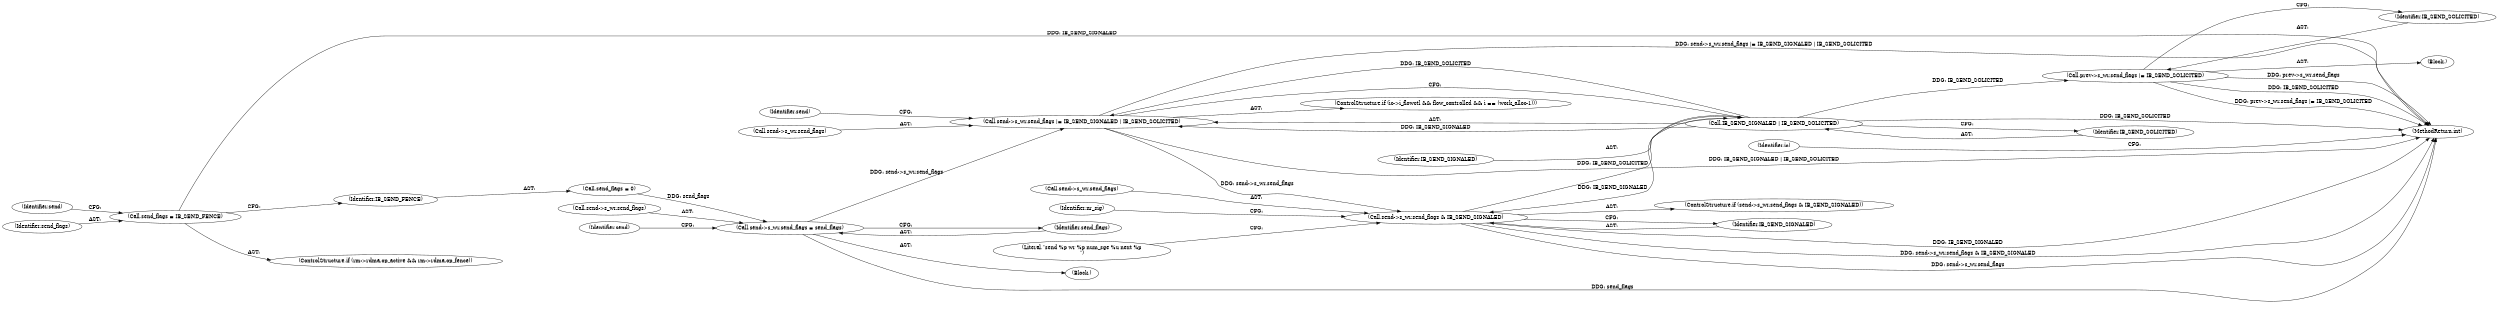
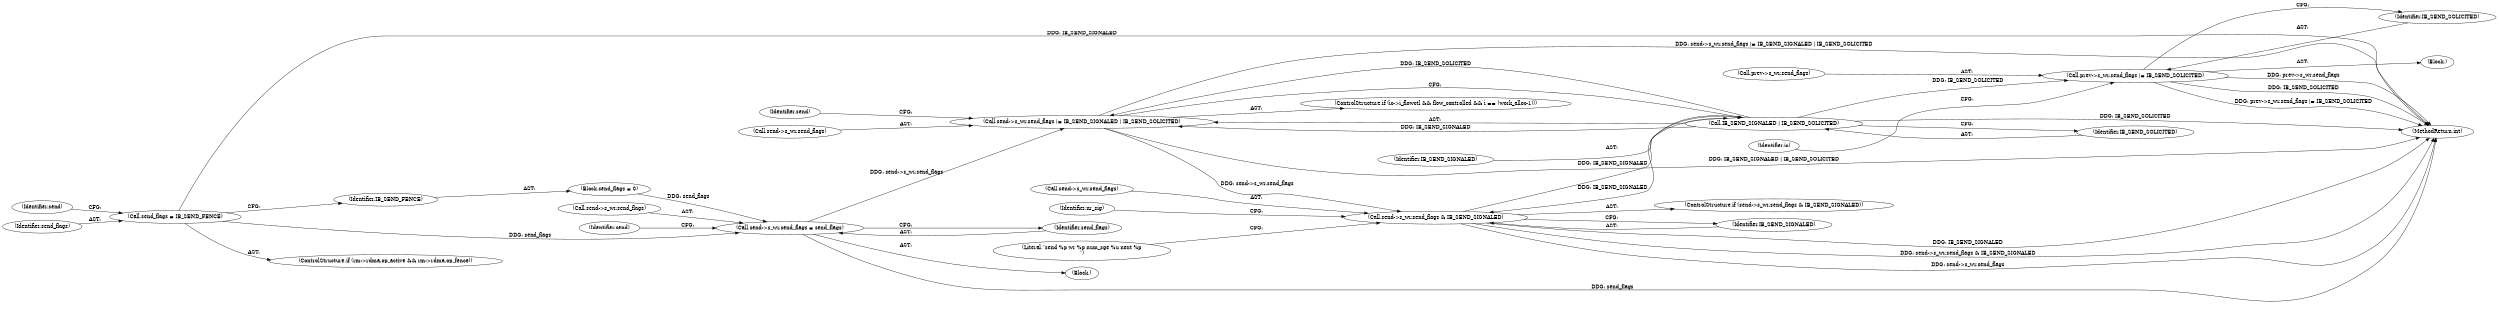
node "(Call,prev->s_wr.send_flags)": added
edge "(Identifier,ic)" -> "(MethodReturn,int)": now "(Identifier,ic)" -> "(Call,prev->s_wr.send_flags |= IB_SEND_SOLICITED)"
edge "(Call,send->s_wr.send_flags & IB_SEND_SIGNALED)" -> "(Call,IB_SEND_SIGNALED | IB_SEND_SOLICITED)": label "DDG: IB_SEND_SOLICITED" -> "DDG: IB_SEND_SIGNALED"
node "(Call,send_flags = 0)": label "(Call,send_flags = 0)" -> "(Block,send_flags = 0)"
edge "(Call,send_flags = IB_SEND_FENCE)" -> "(Call,send->s_wr.send_flags = send_flags)": added, label "DDG: send_flags"
